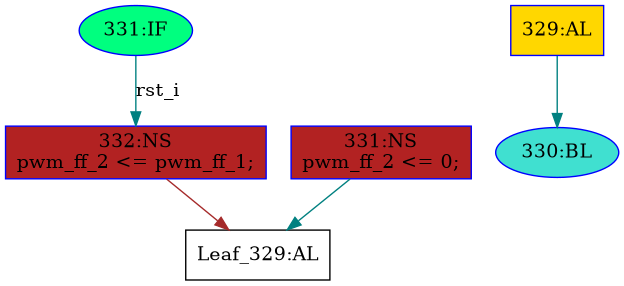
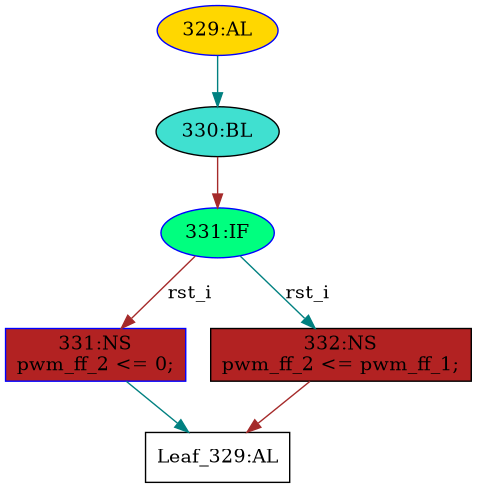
node "329:AL": shape box -> ellipse
node "332:NS pwm_ff_2 <= pwm_ff_1;": color blue -> black
node "330:BL": color blue -> black
edge "330:BL" -> "331:IF": added
edge "331:IF" -> "331:NS pwm_ff_2 <= 0;": added, label "rst_i"
